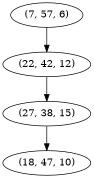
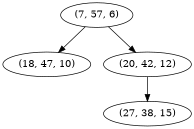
node "(22, 42, 12)": label "(22, 42, 12)" -> "(20, 42, 12)"
edge "(27, 38, 15)" -> "(18, 47, 10)": now "(7, 57, 6)" -> "(18, 47, 10)"
